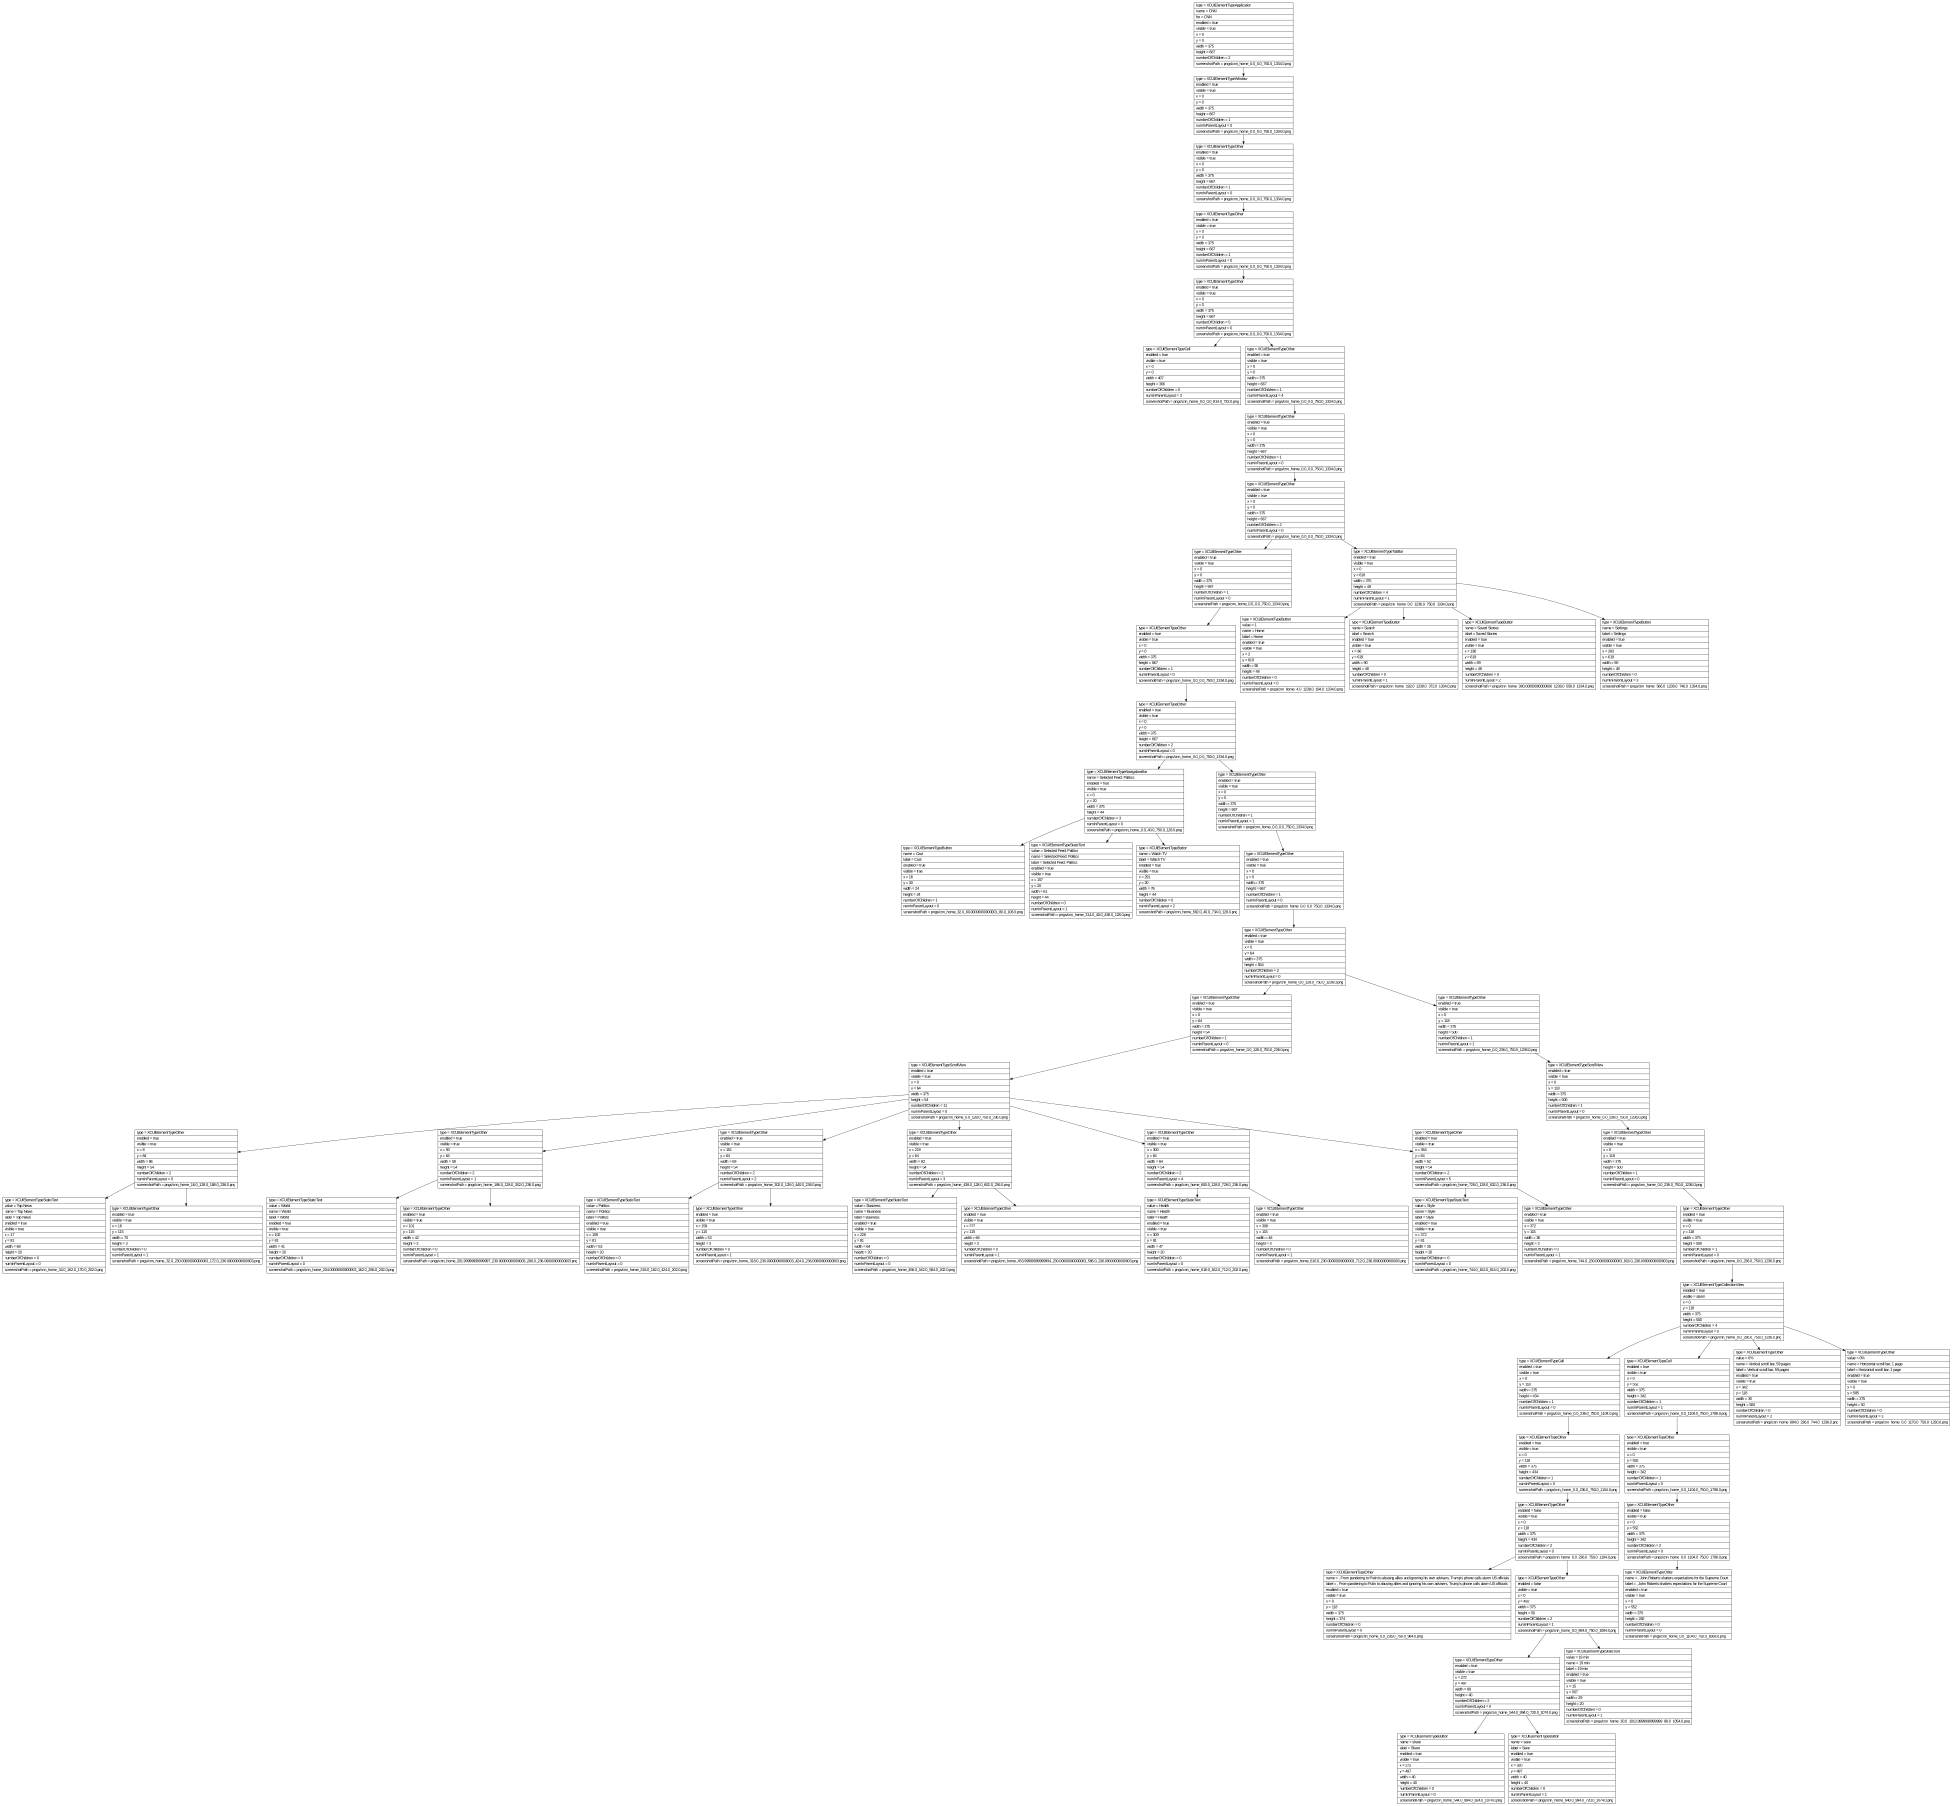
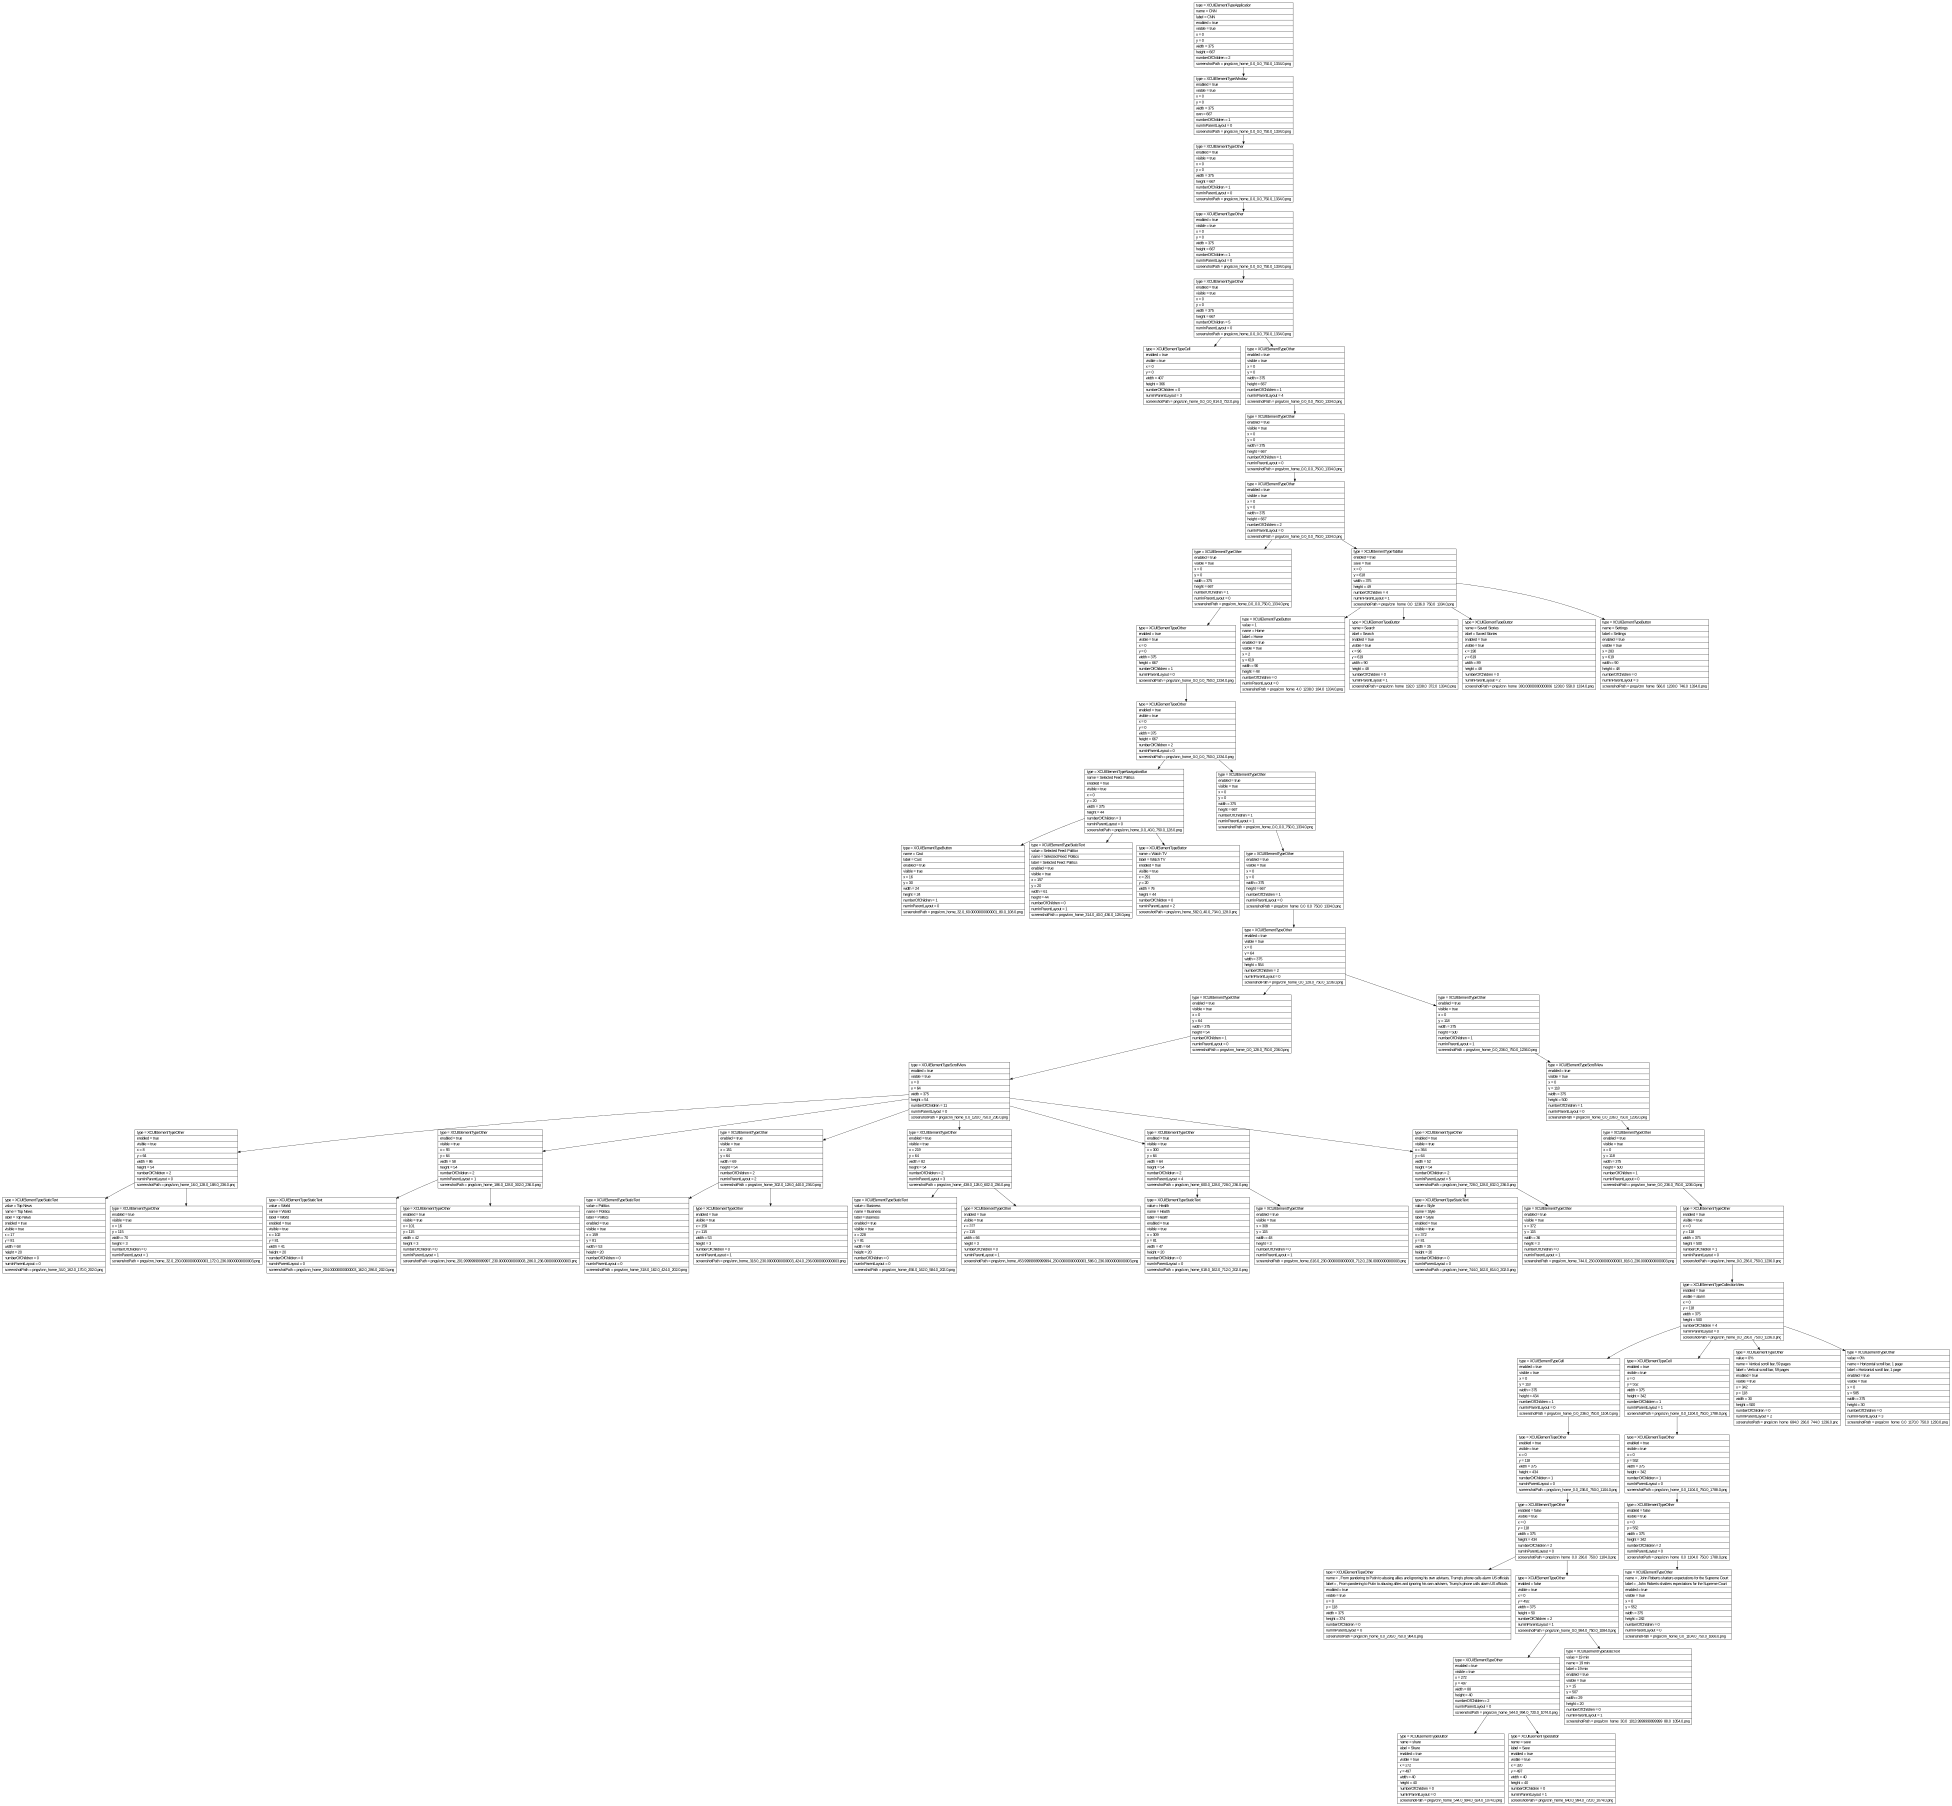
node "type = XCUIElementTypeApplication": text "for = CNN" -> "label = CNN"
node "type = XCUIElementTypeWindow": text "height = 667" -> "own = 667"
node "type = XCUIElementTypeTabBar": text "visible = true" -> "save = true"
